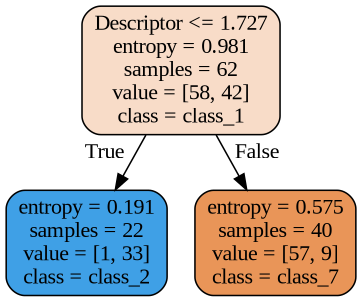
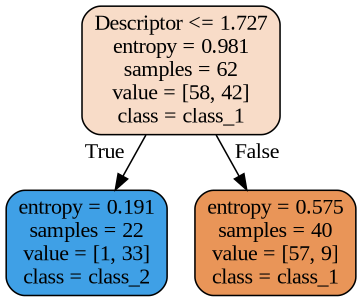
node "entropy = 0.575 samples = 40 value = [57, 9] class = class_7": label "entropy = 0.575 samples = 40 value = [57, 9] class = class_7" -> "entropy = 0.575 samples = 40 value = [57, 9] class = class_1"
